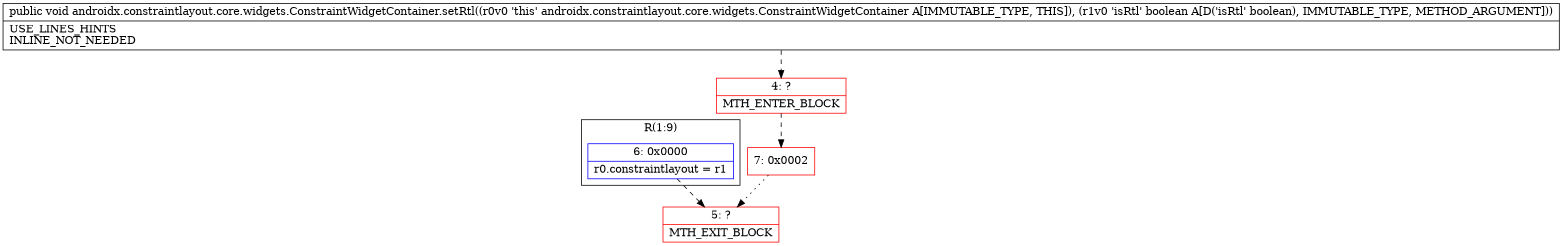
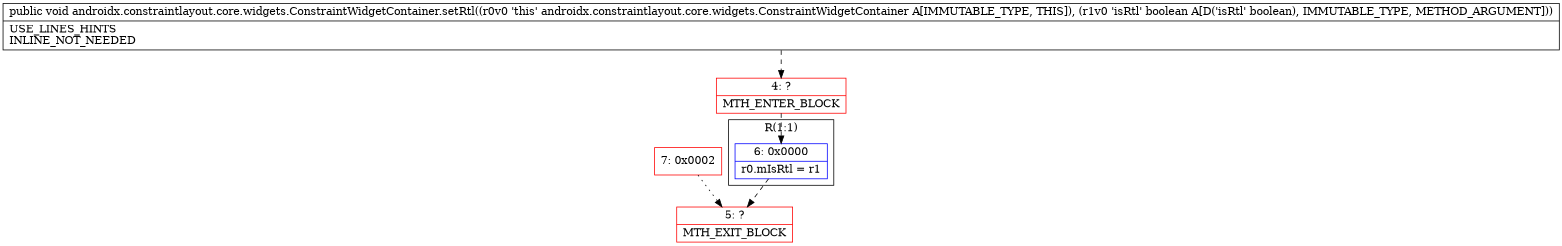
edge "4: ?" -> "7: 0x0002": now "4: ?" -> "6: 0x0000"
cluster "R(1:9)": label "R(1:9)" -> "R(1:1)"
node "6: 0x0000": text "r0.constraintlayout = r1" -> "r0.mIsRtl = r1"
